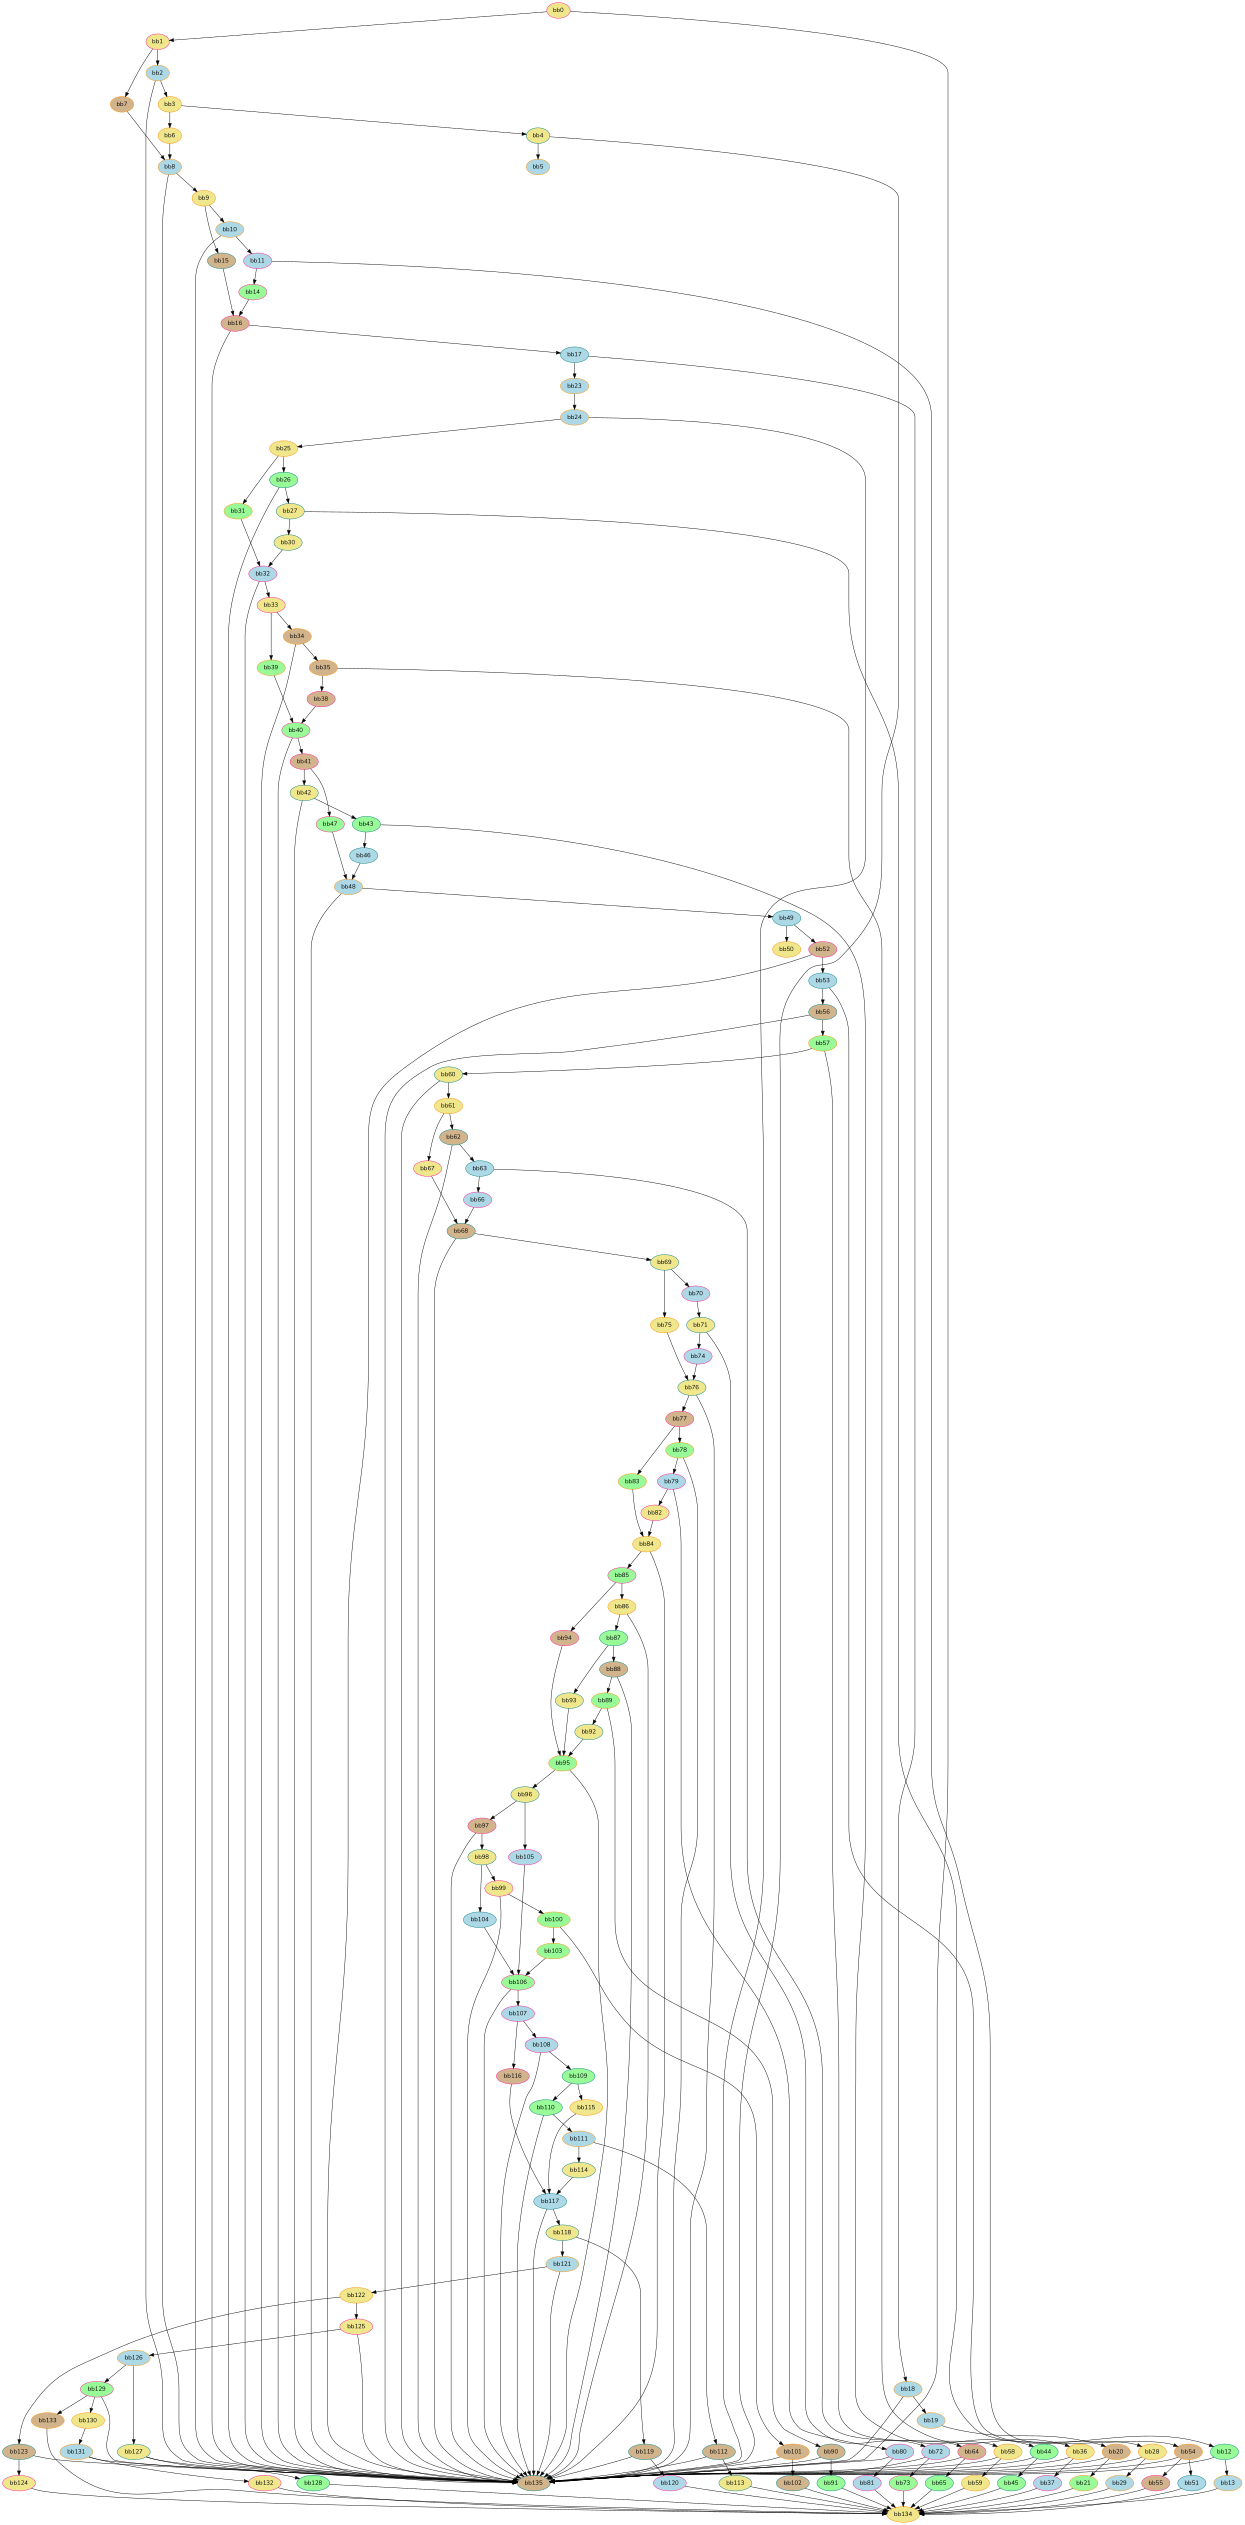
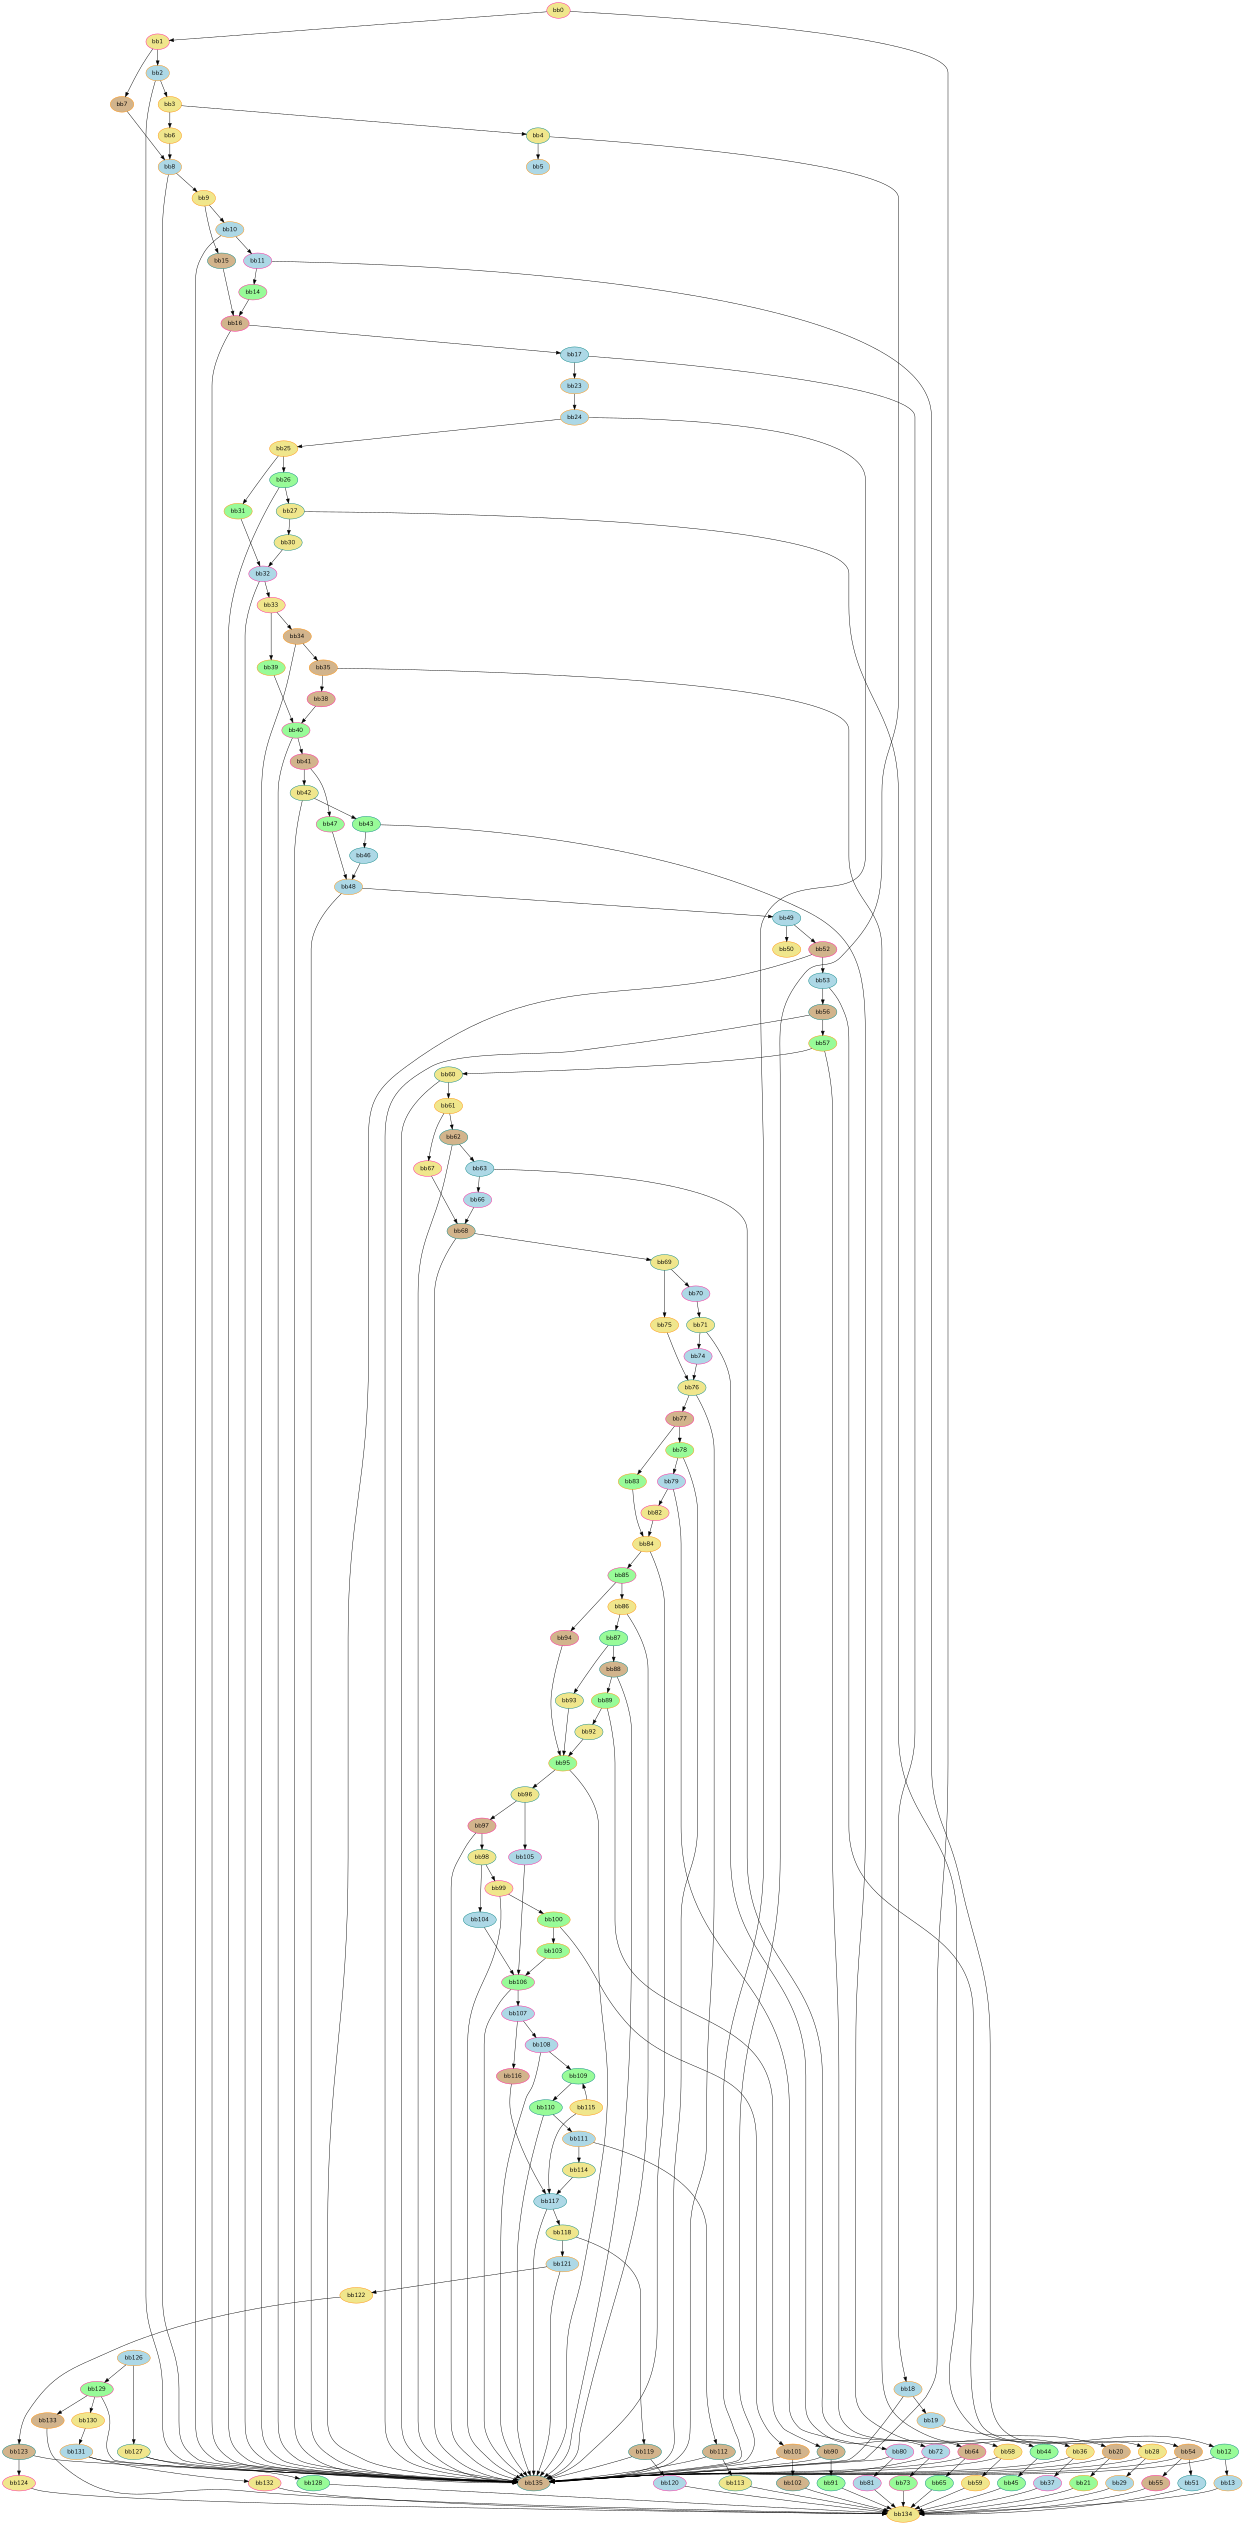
edge "bb109" -> "bb115": reversed
node "bb125": removed
edge "bb44" -> "bb135": removed
